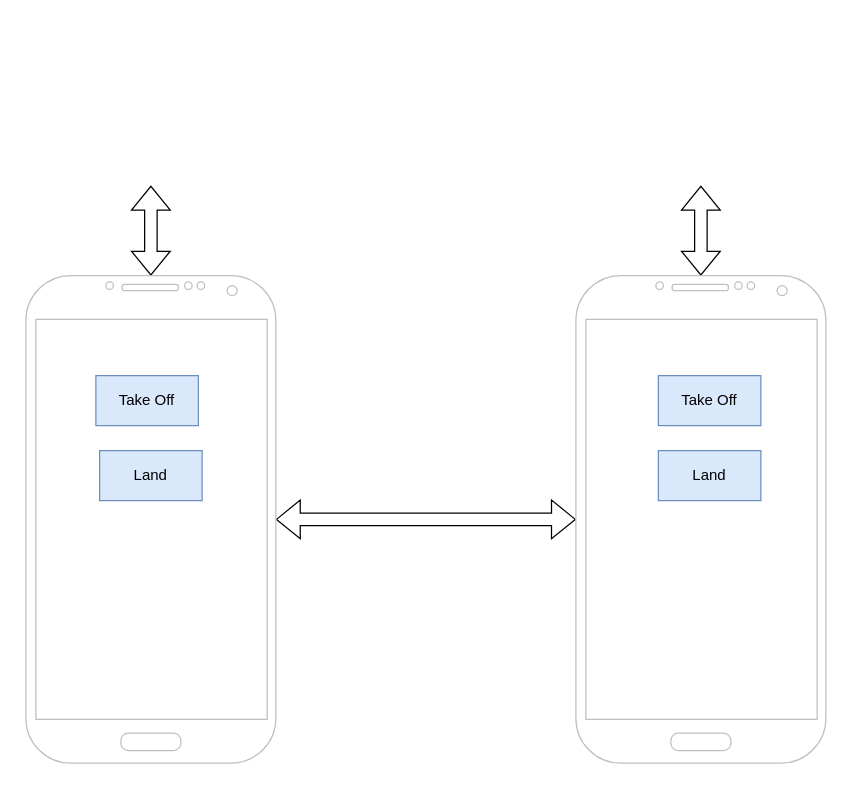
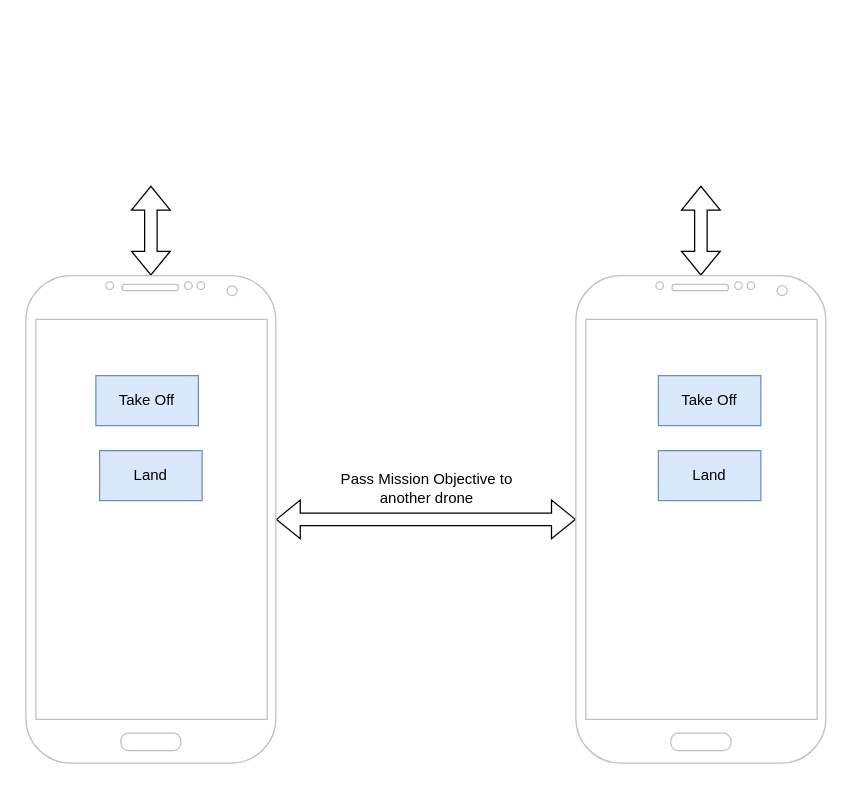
node "Pass Mission Objective to another drone": added
